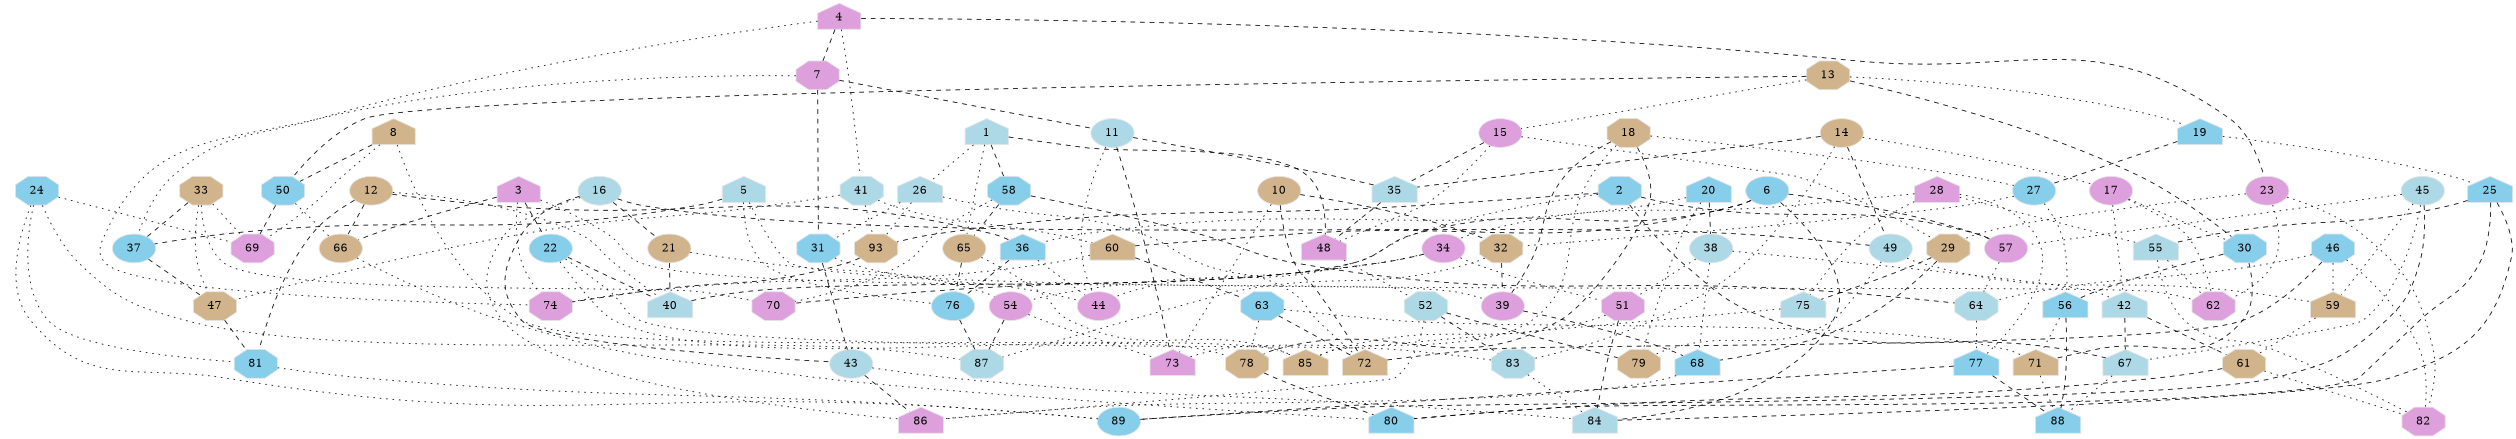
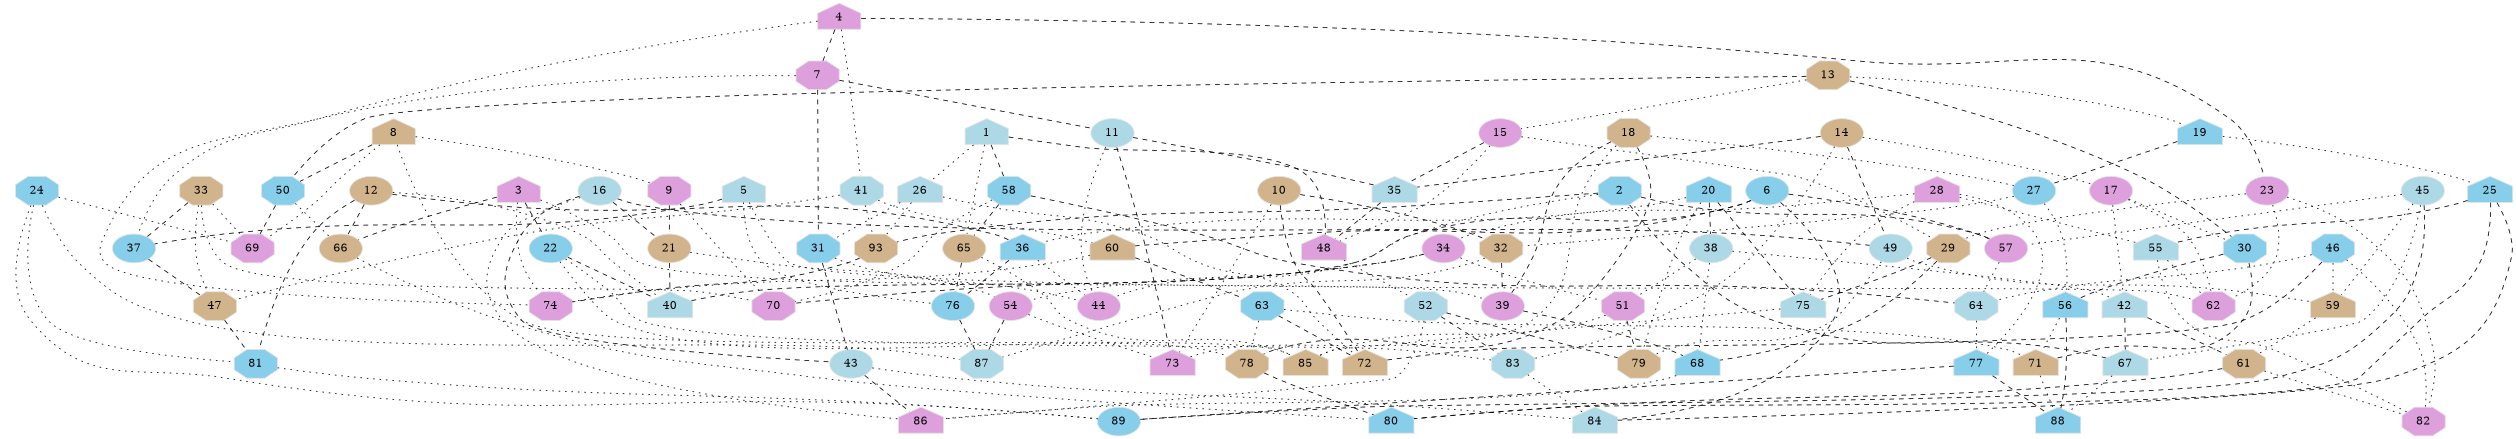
node "9": added
edge "20" -- "75": added
edge "51" -- "84": now "51" -- "79"
